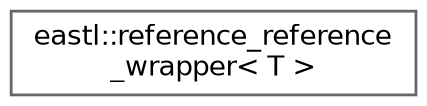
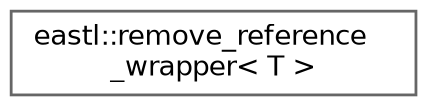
node "eastl::reference_reference _wrapper< T >": label "eastl::reference_reference _wrapper< T >" -> "eastl::remove_reference _wrapper< T >"
